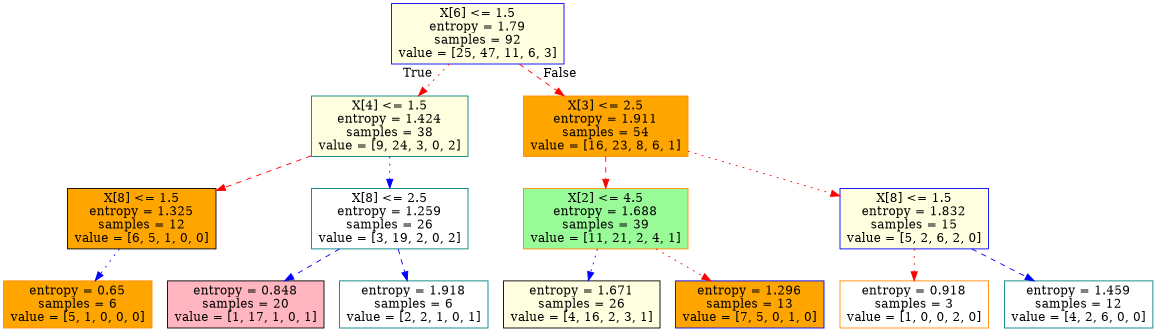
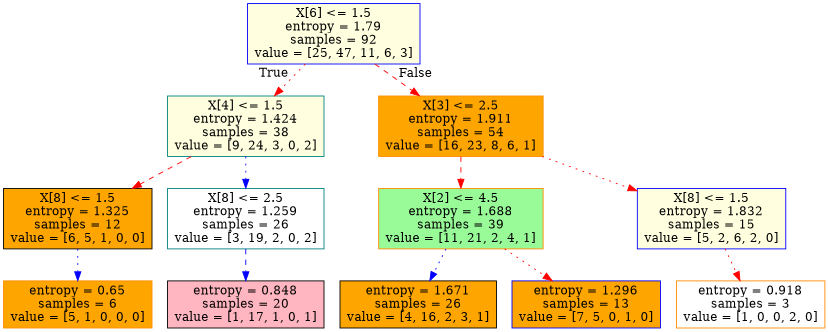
node "entropy = 1.918 samples = 6 value = [2, 2, 1, 0, 1]": removed
node "entropy = 1.671 samples = 26 value = [4, 16, 2, 3, 1]": fillcolor lightyellow -> orange
node "entropy = 1.459 samples = 12 value = [4, 2, 6, 0, 0]": removed
